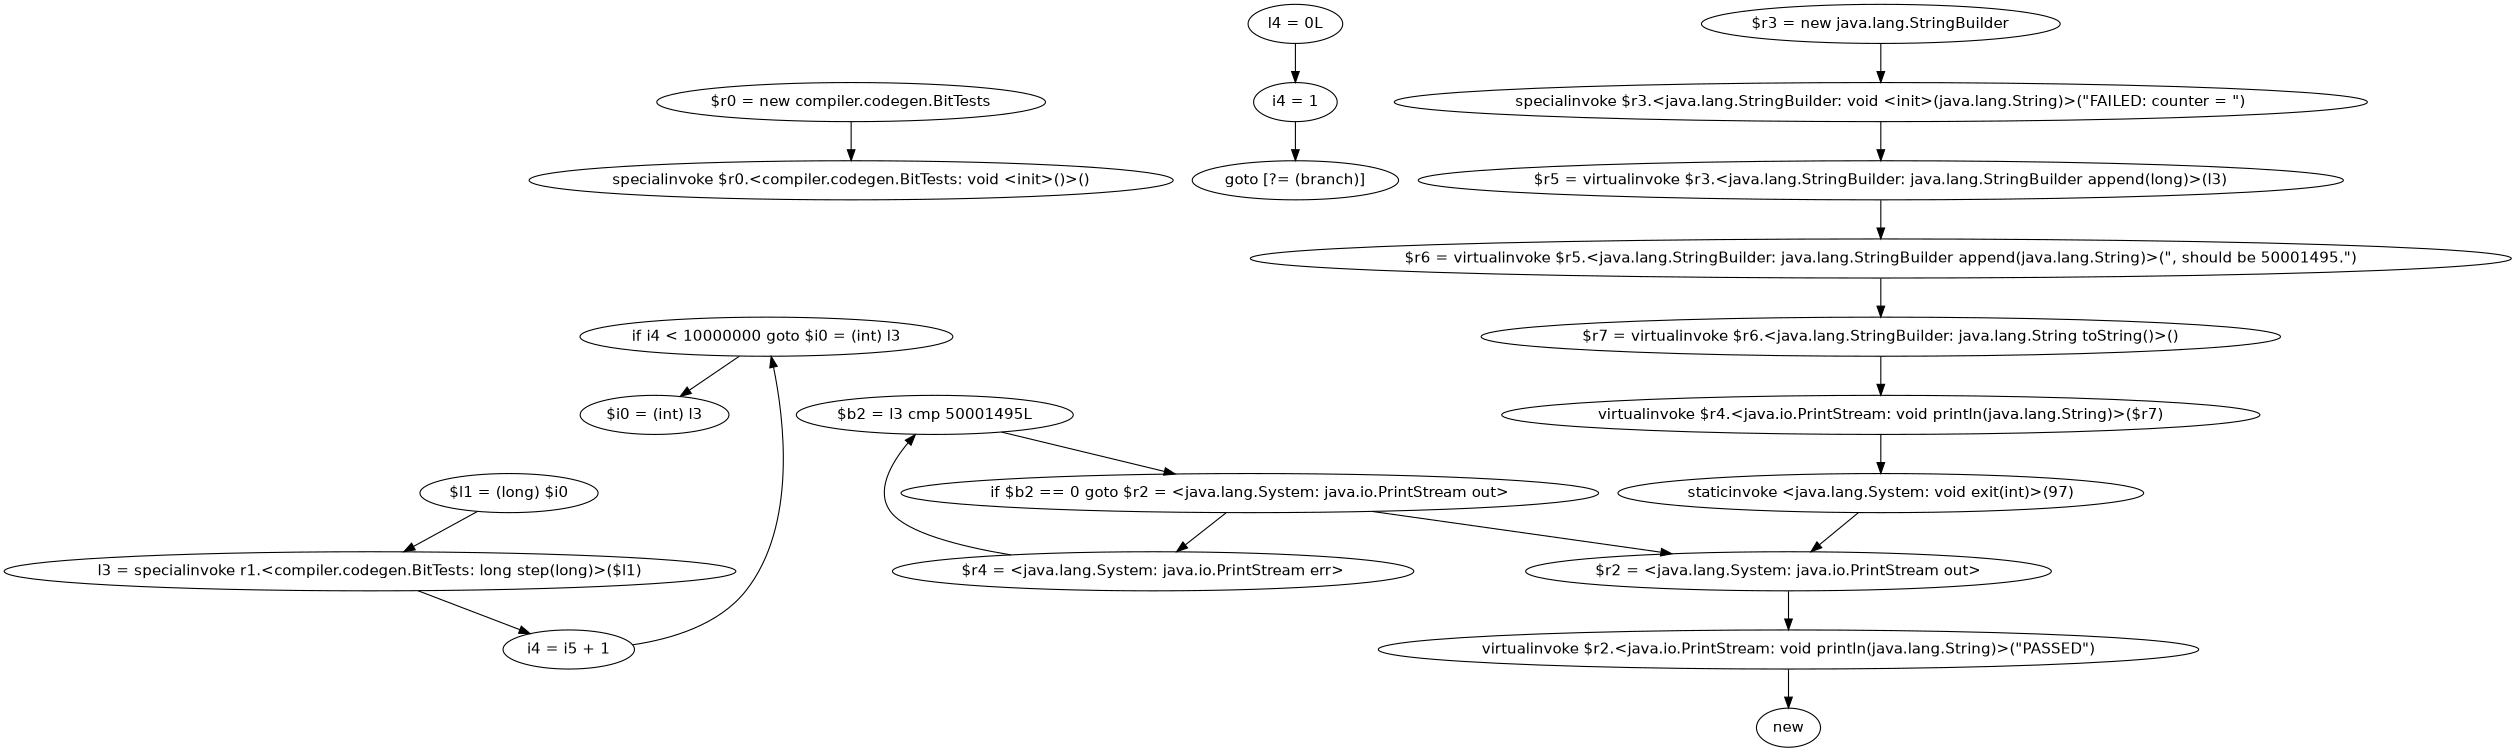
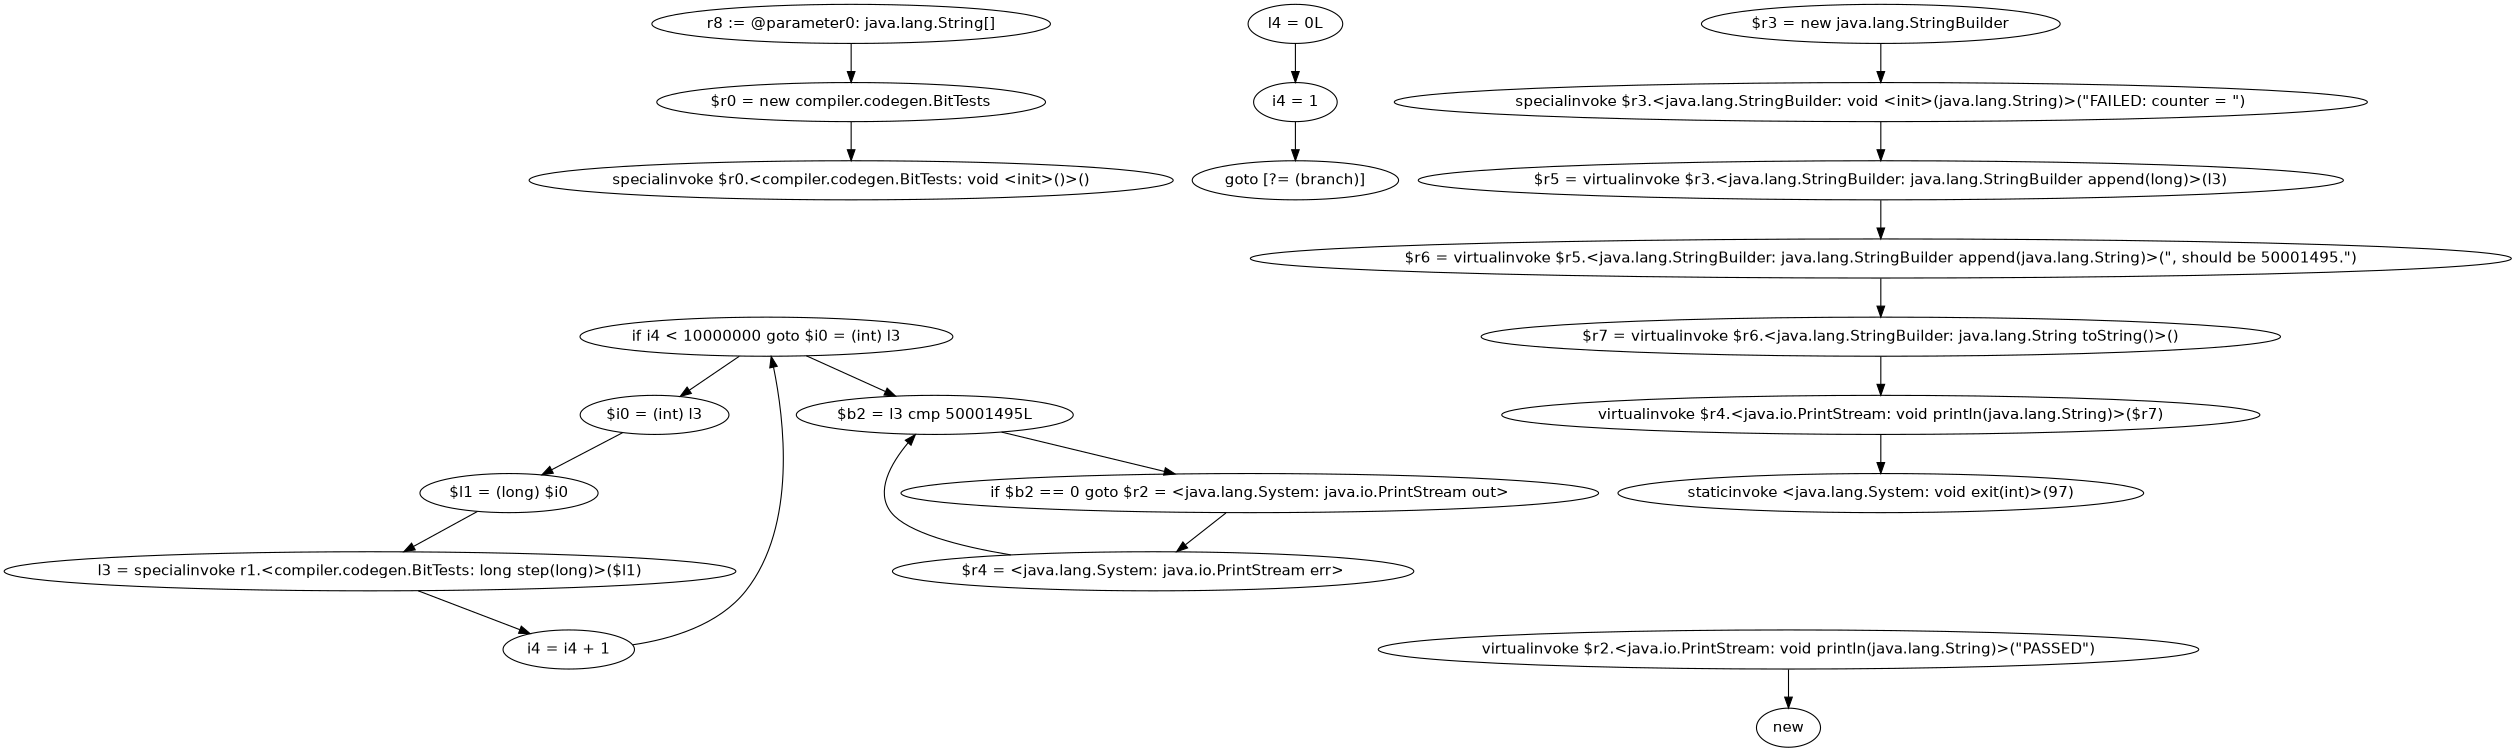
node "r8 := @parameter0: java.lang.String[]": added
edge "if i4 < 10000000 goto $i0 = (int) l3" -> "$b2 = l3 cmp 50001495L": added
edge "$i0 = (int) l3" -> "$l1 = (long) $i0": added
node "$r2 = <java.lang.System: java.io.PrintStream out>": removed
node "i4 = i5 + 1": label "i4 = i5 + 1" -> "i4 = i4 + 1"
